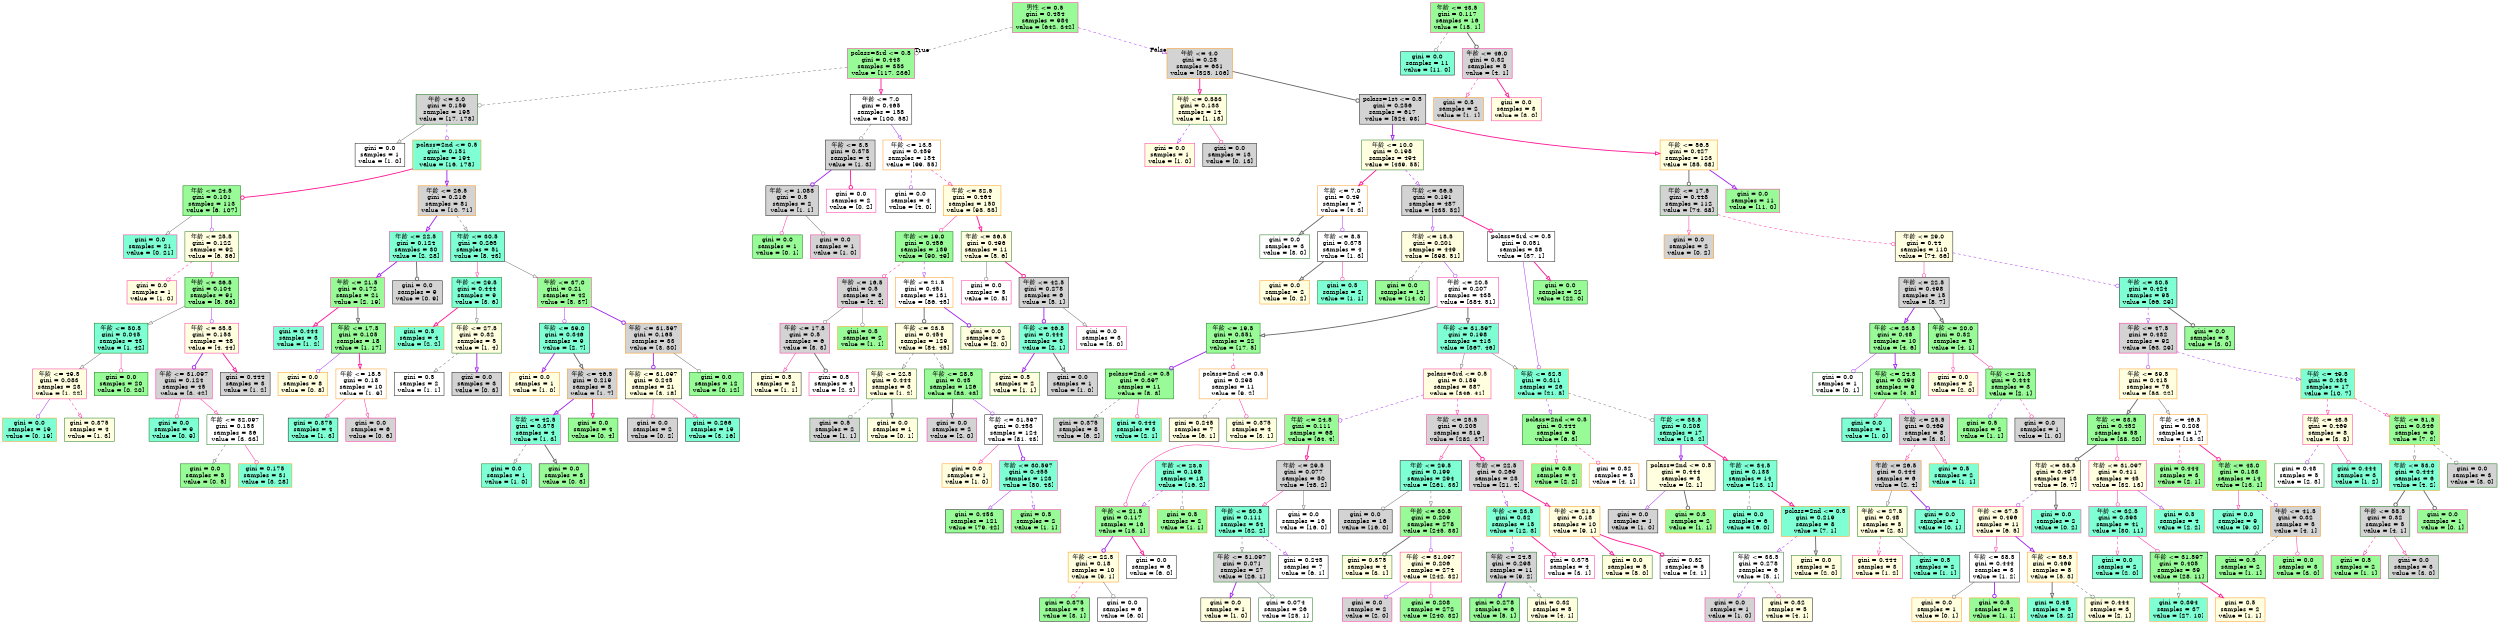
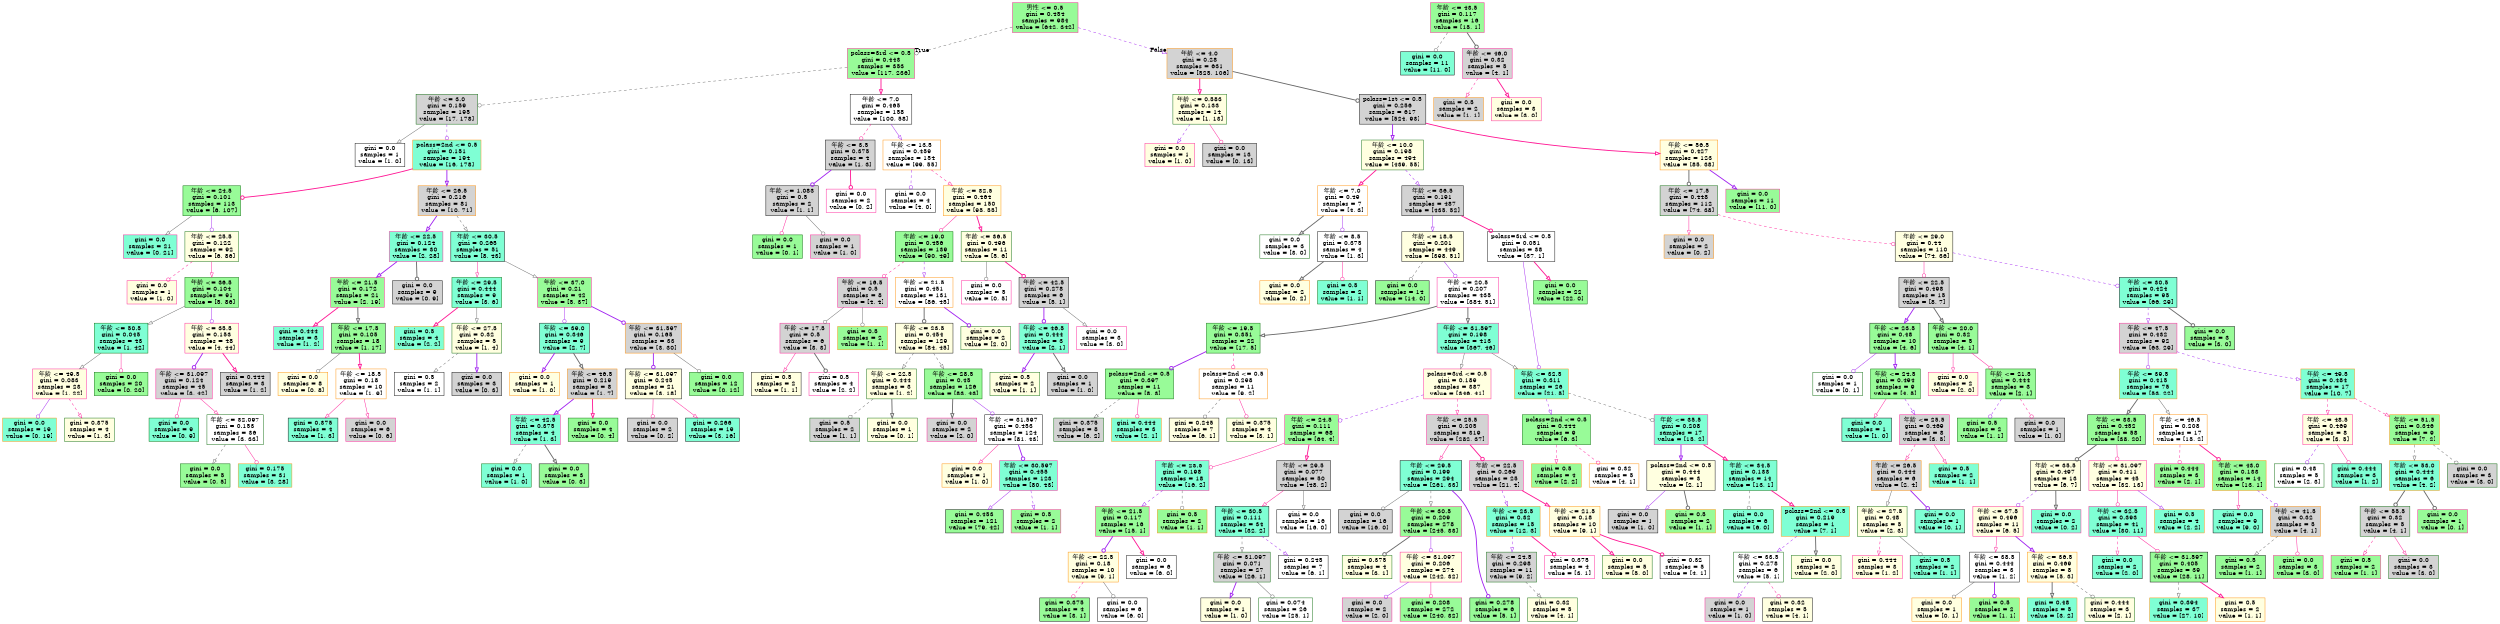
edge "年龄 <= 7.0 gini = 0.465 samples = 158 value = [100, 58]" -> "年龄 <= 3.5 gini = 0.375 samples = 4 value = [1, 3]": color gray40 -> deeppink
edge "年龄 <= 17.5 gini = 0.105 samples = 18 value = [1, 17]" -> "gini = 0.0 samples = 8 value = [0, 8]": color purple -> gray40
node "年龄 <= 39.5 gini = 0.415 samples = 75 value = [53, 22]": fillcolor lightyellow -> aquamarine
edge "年龄 <= 24.5 gini = 0.111 samples = 68 value = [64, 4]" -> "年龄 <= 21.5 gini = 0.117 samples = 16 value = [15, 1]": now "年龄 <= 24.5 gini = 0.111 samples = 68 value = [64, 4]" -> "年龄 <= 23.5 gini = 0.198 samples = 18 value = [16, 2]"
node "pclass=2nd <= 0.5 gini = 0.219 samples = 8 value = [7, 1]": label "pclass=2nd <= 0.5 gini = 0.219 samples = 8 value = [7, 1]" -> "pclass=2nd <= 0.5 gini = 0.219 samples = 1 value = [7, 1]"
edge "年龄 <= 24.5 gini = 0.298 samples = 11 value = [9, 2]" -> "gini = 0.278 samples = 6 value = [5, 1]": now "年龄 <= 29.5 gini = 0.199 samples = 294 value = [261, 33]" -> "gini = 0.278 samples = 6 value = [5, 1]"
